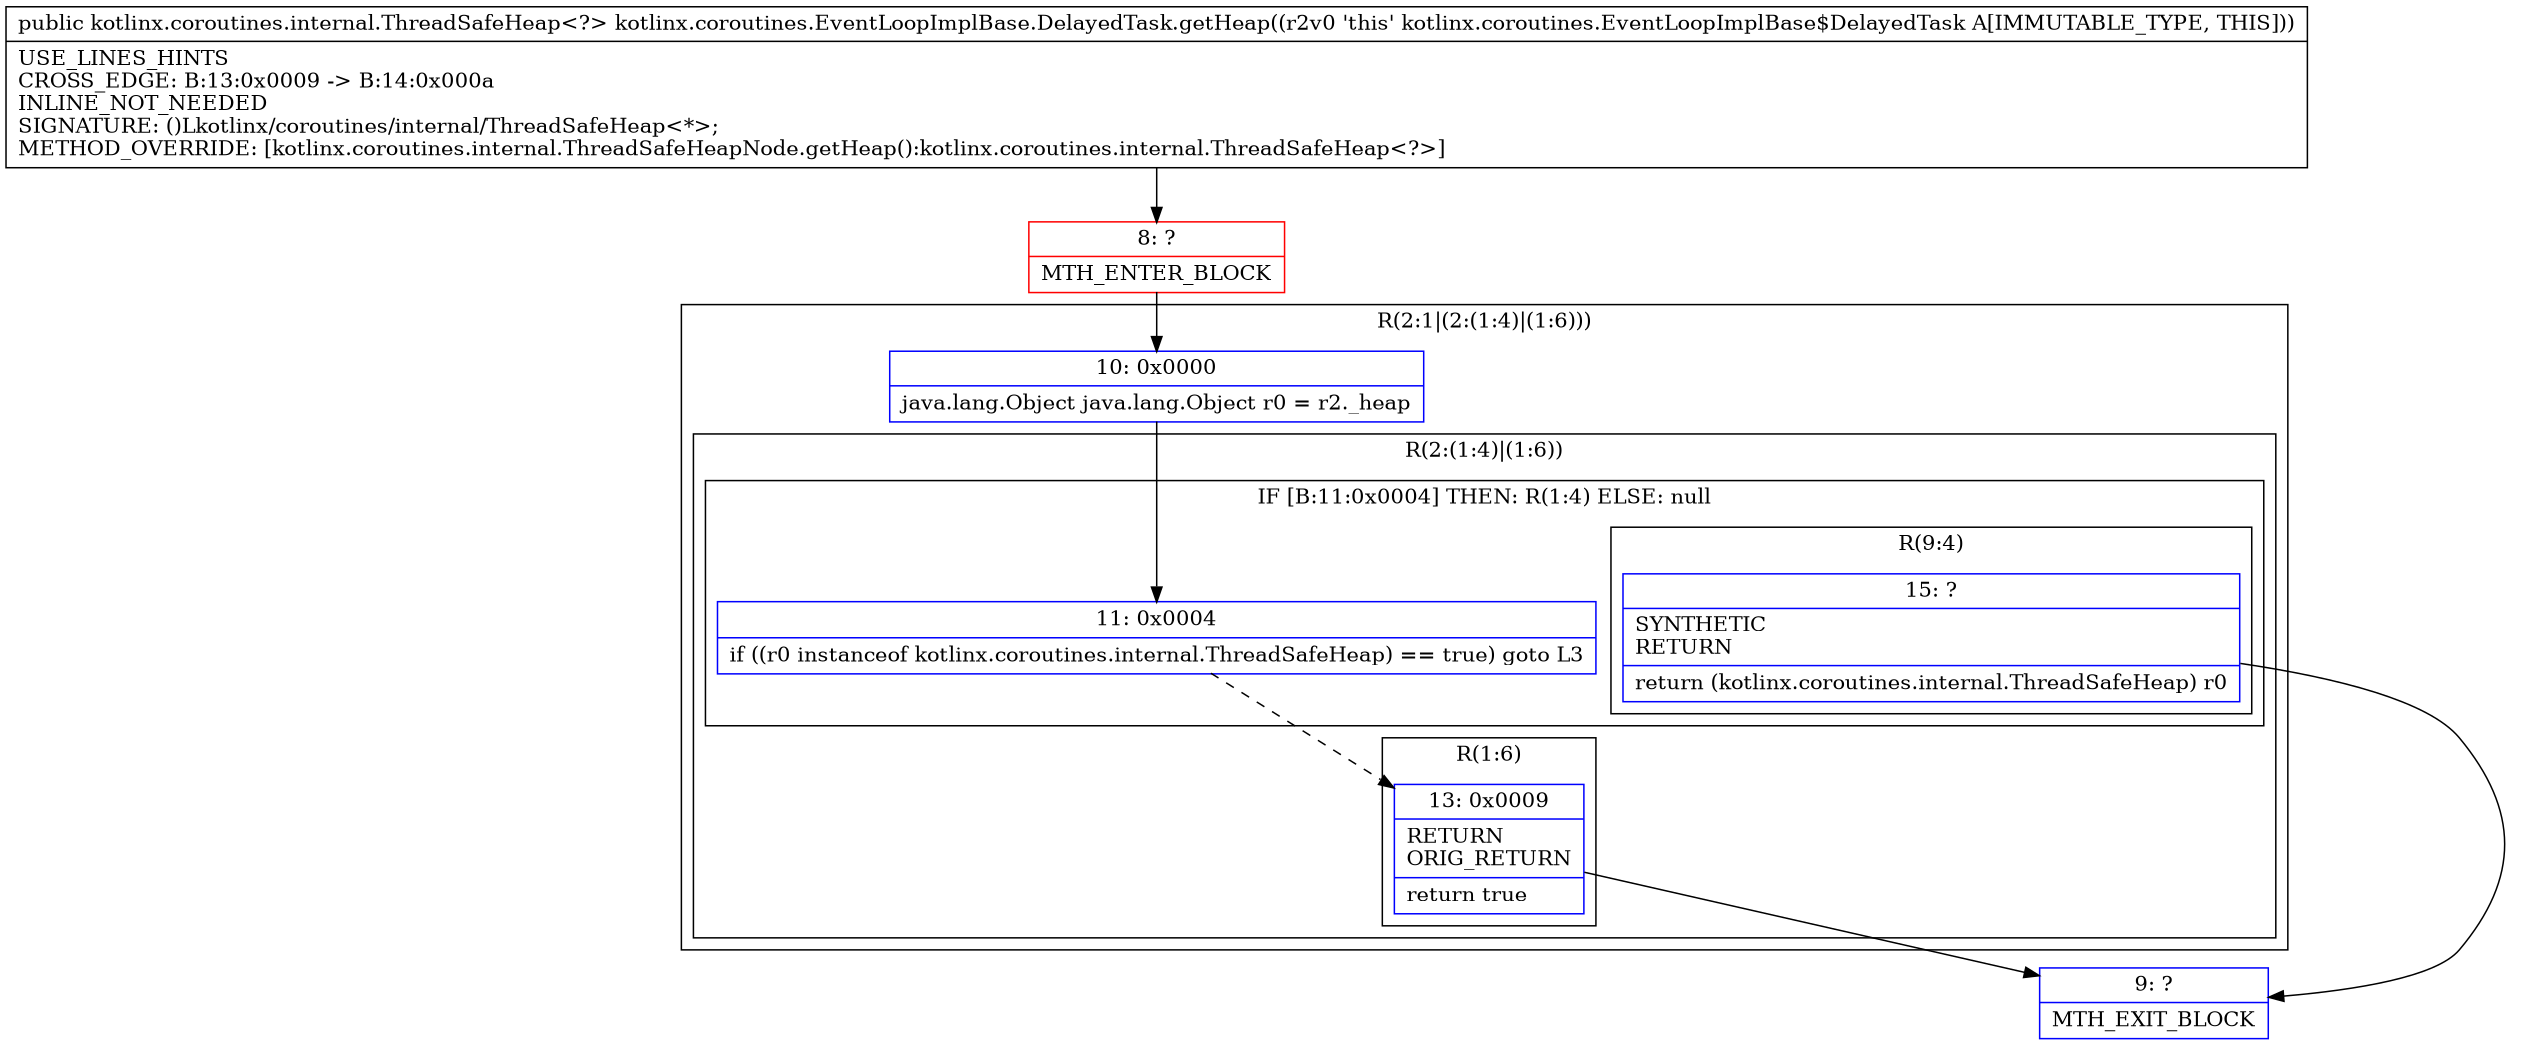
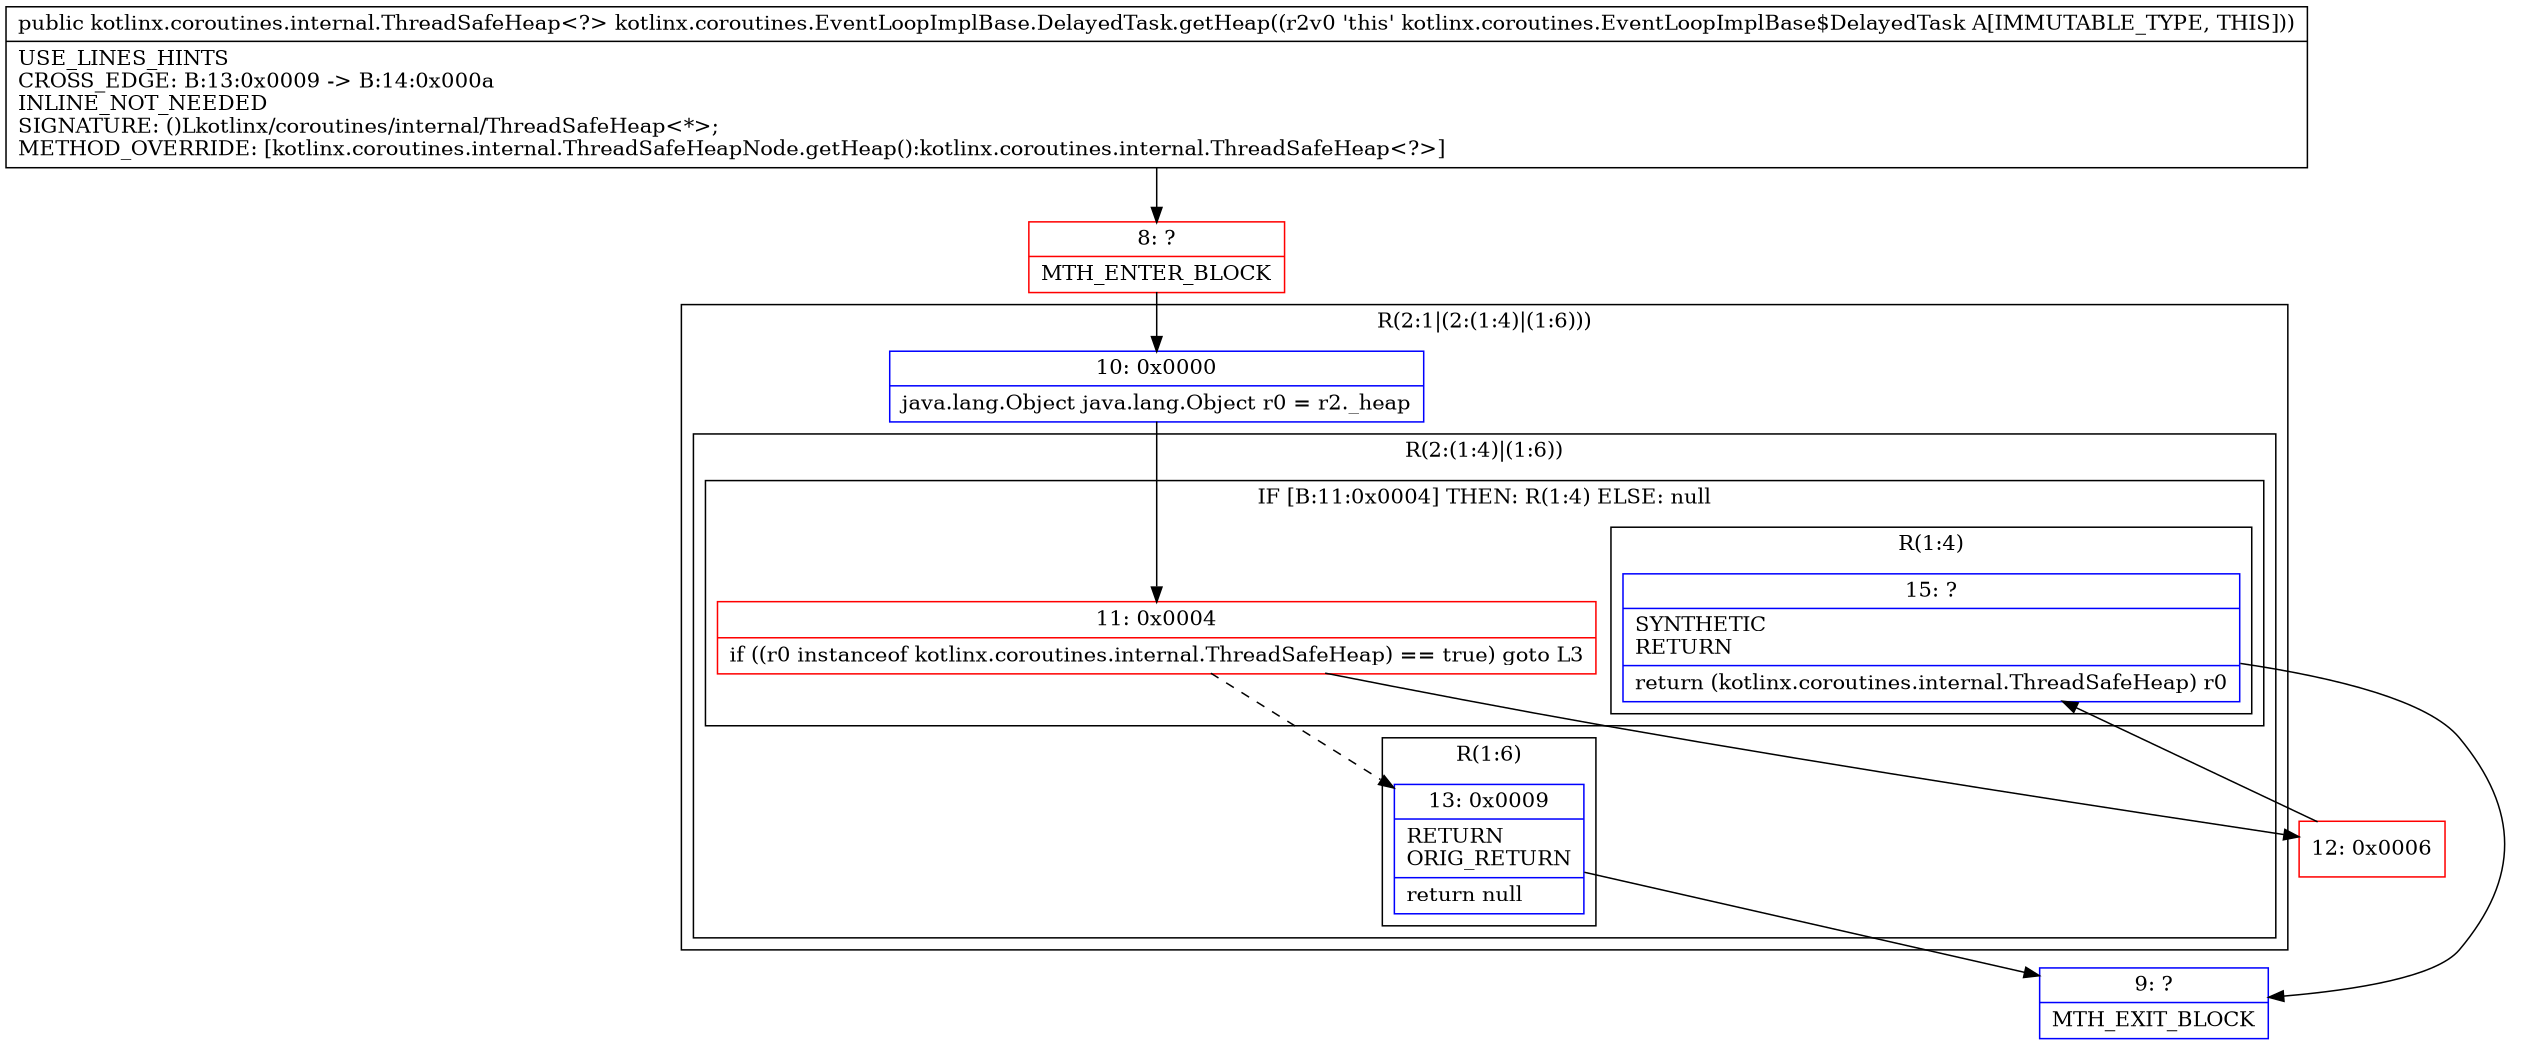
cluster "R(9:4)": label "R(9:4)" -> "R(1:4)"
node "11: 0x0004": color blue -> red
node "12: 0x0006": added
node "13: 0x0009": text "return true" -> "return null"
